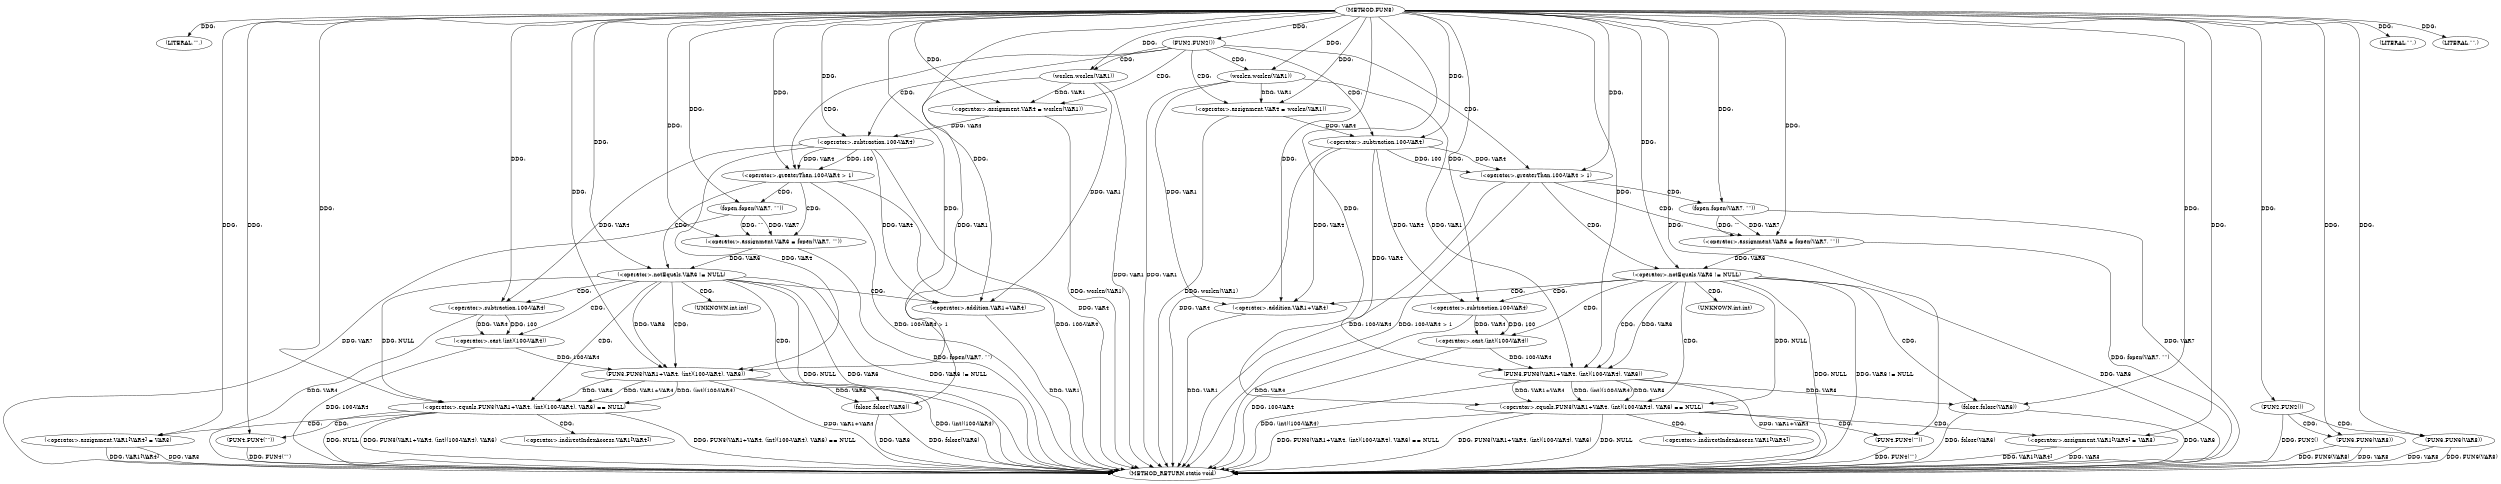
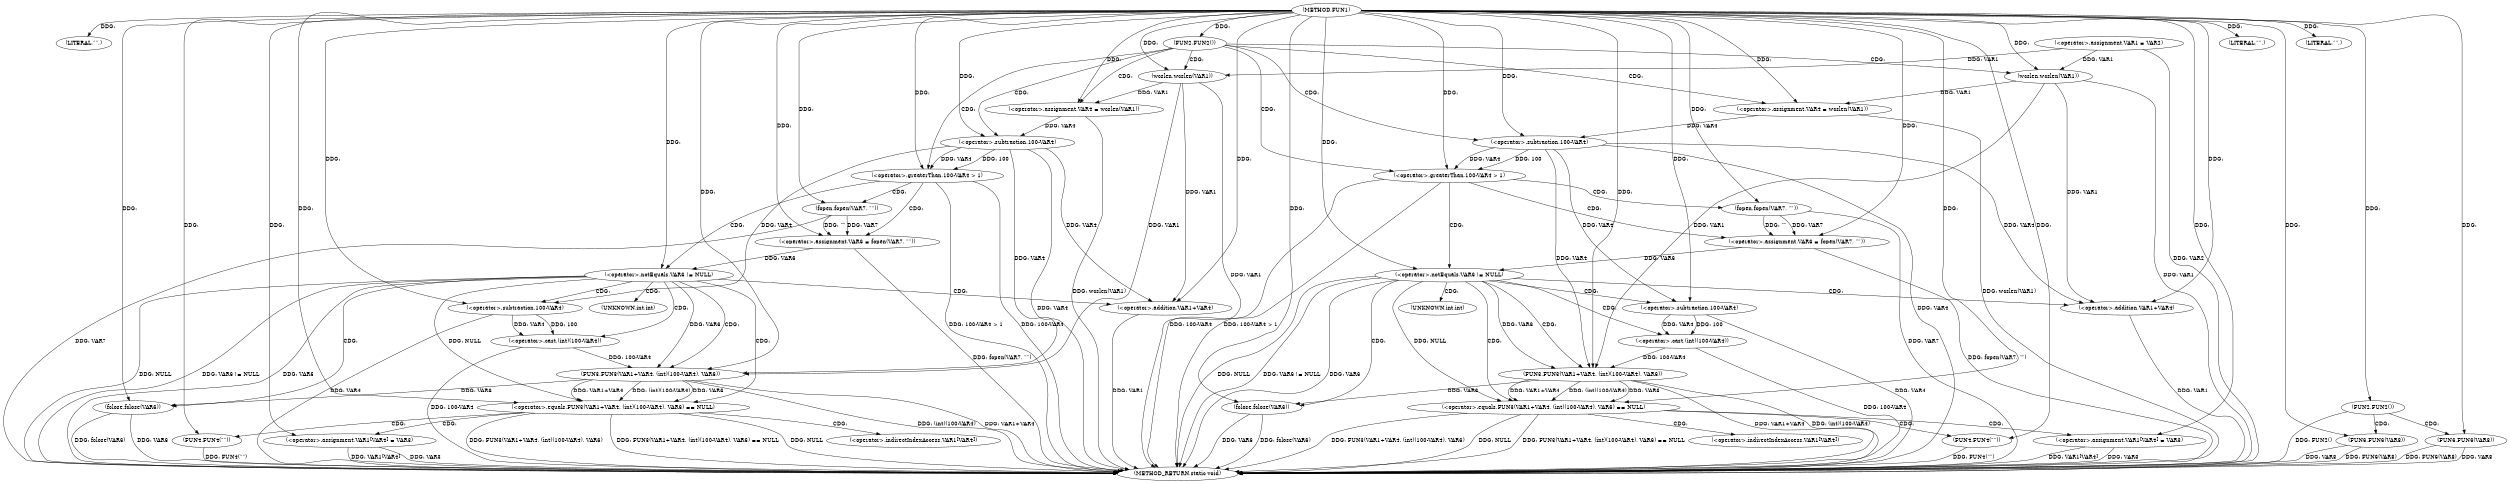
node "(METHOD,FUN8)": label "(METHOD,FUN8)" -> "(METHOD,FUN1)"
node "(<operator>.assignment,VAR1 = VAR2)": added
